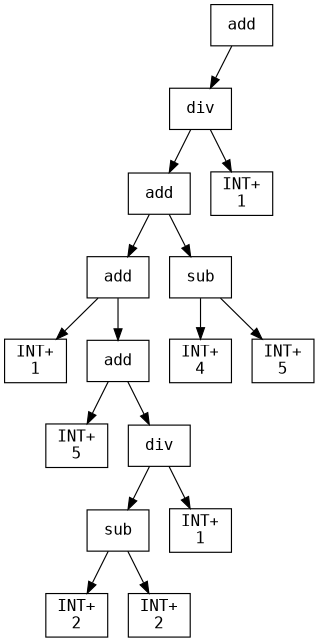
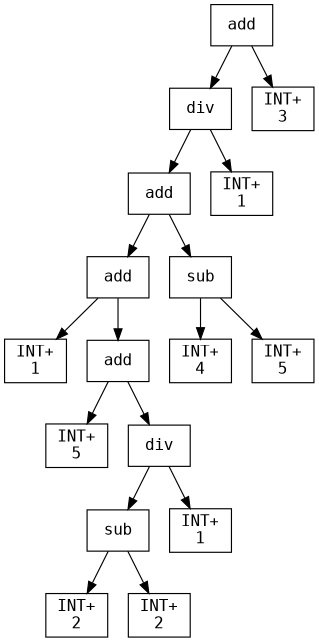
node "INT+ 3": added
